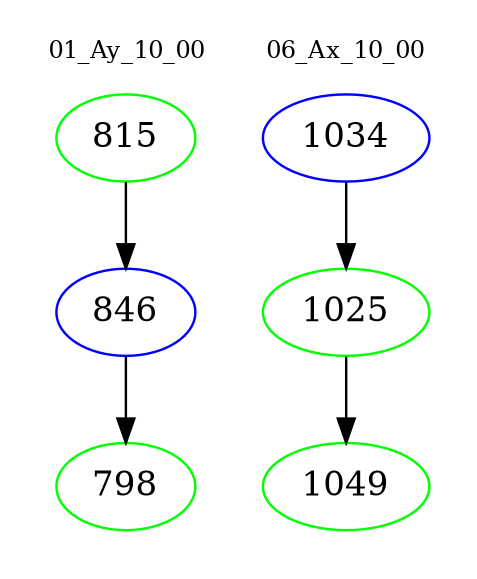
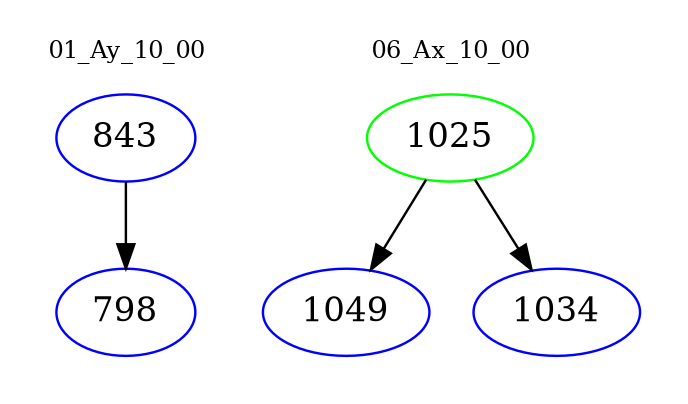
node "815": removed
edge "1034" -> "1025": reversed
node "846": label "846" -> "843"
node "798": color green -> blue
node "1049": color green -> blue
